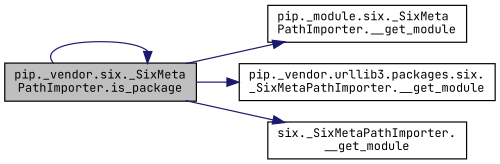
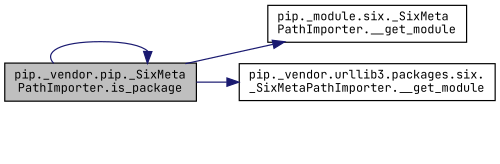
node "pip._vendor.six._SixMeta PathImporter.is_package": label "pip._vendor.six._SixMeta PathImporter.is_package" -> "pip._vendor.pip._SixMeta PathImporter.is_package"
node "six._SixMetaPathImporter. __get_module": removed
